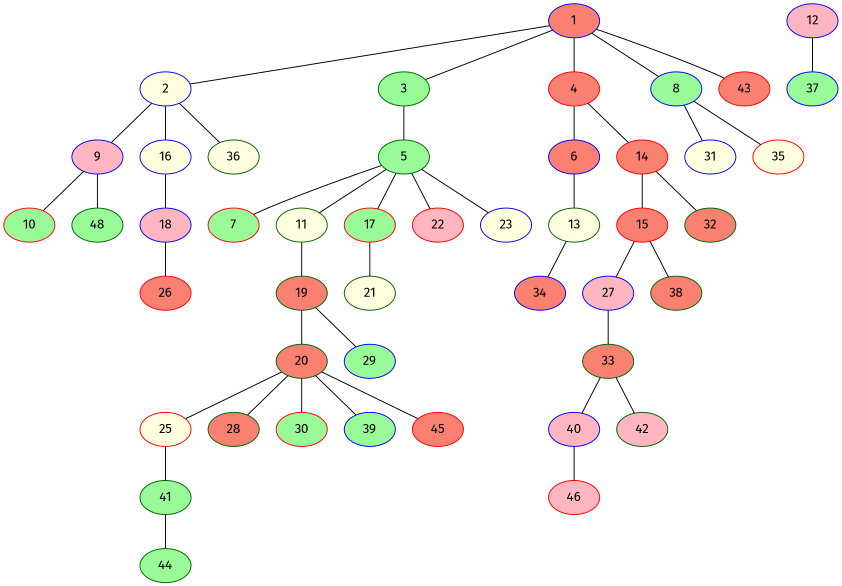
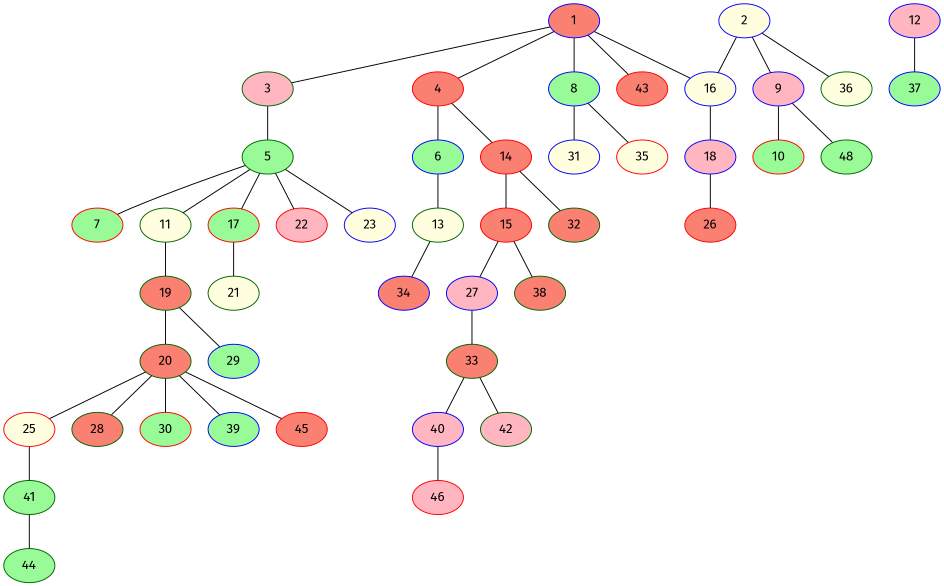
edge "1" -- "2": now "1" -- "16"
node "3": fillcolor palegreen -> lightpink
node "6": fillcolor salmon -> palegreen
